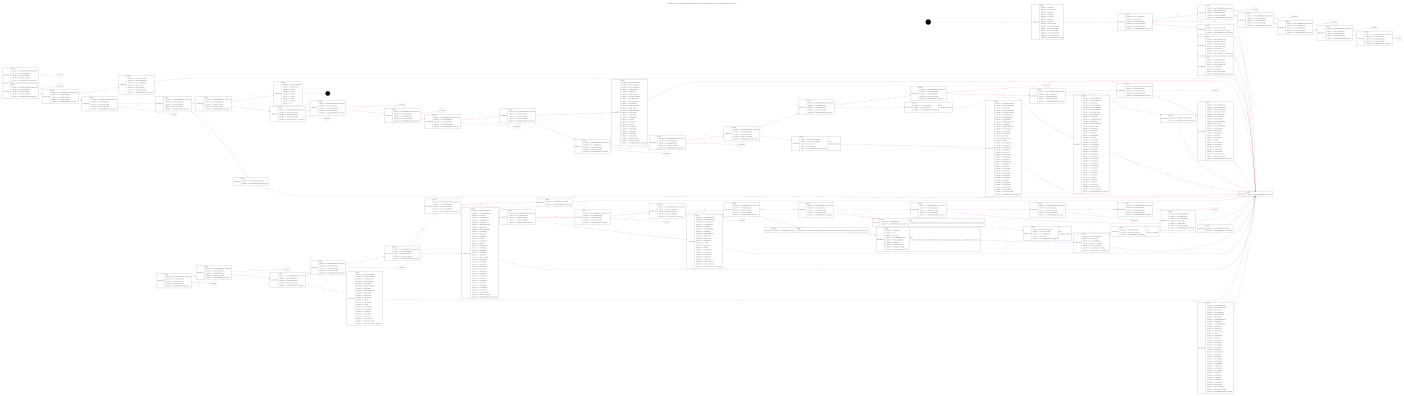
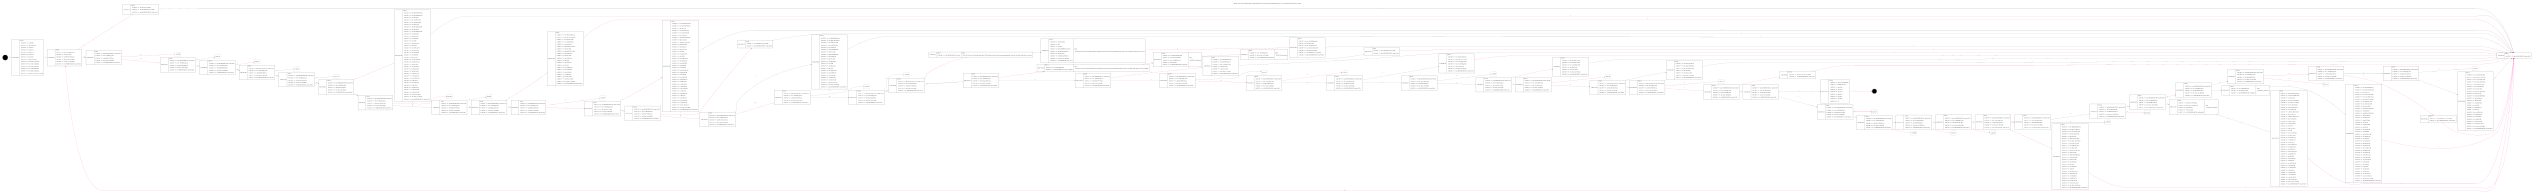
node "0x40180d [25]": added
node "0x40183f [25]": added
node "0x401696 [25]": added
